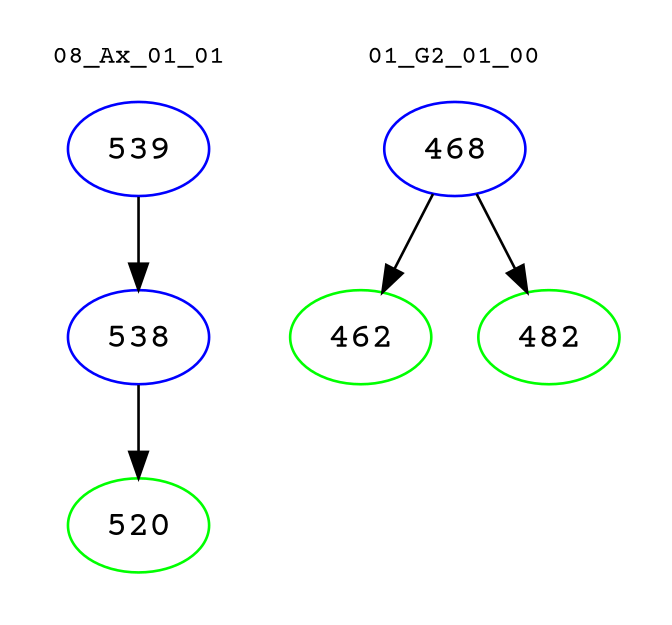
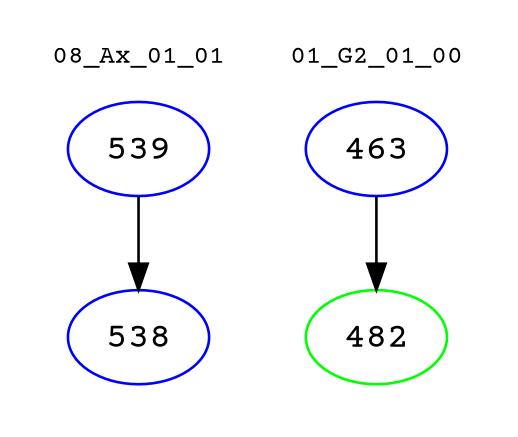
node "468": label "468" -> "463"
node "462": removed
node "520": removed
